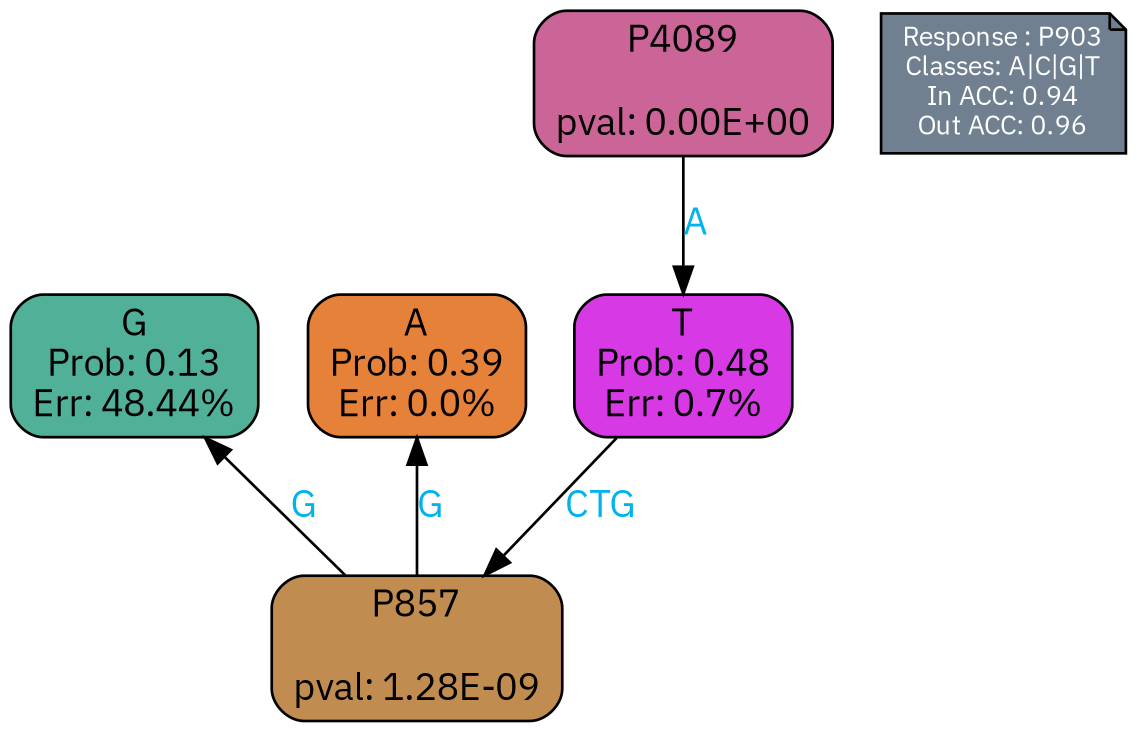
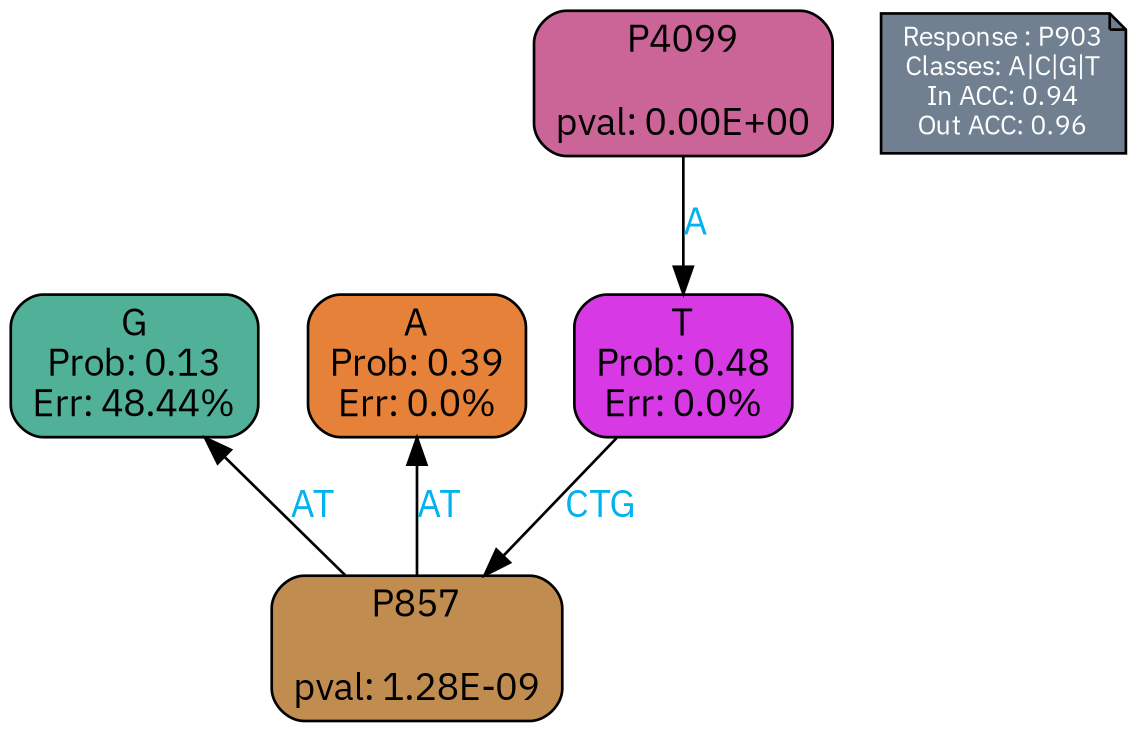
node "P4089 pval: 0.00E+00": label "P4089 pval: 0.00E+00" -> "P4099 pval: 0.00E+00"
node "T Prob: 0.48 Err: 0.7%": label "T Prob: 0.48 Err: 0.7%" -> "T Prob: 0.48 Err: 0.0%"
edge "P857 pval: 1.28E-09" -> "G Prob: 0.13 Err: 48.44%": label "G" -> "AT"
edge "P857 pval: 1.28E-09" -> "A Prob: 0.39 Err: 0.0%": label "G" -> "AT"
